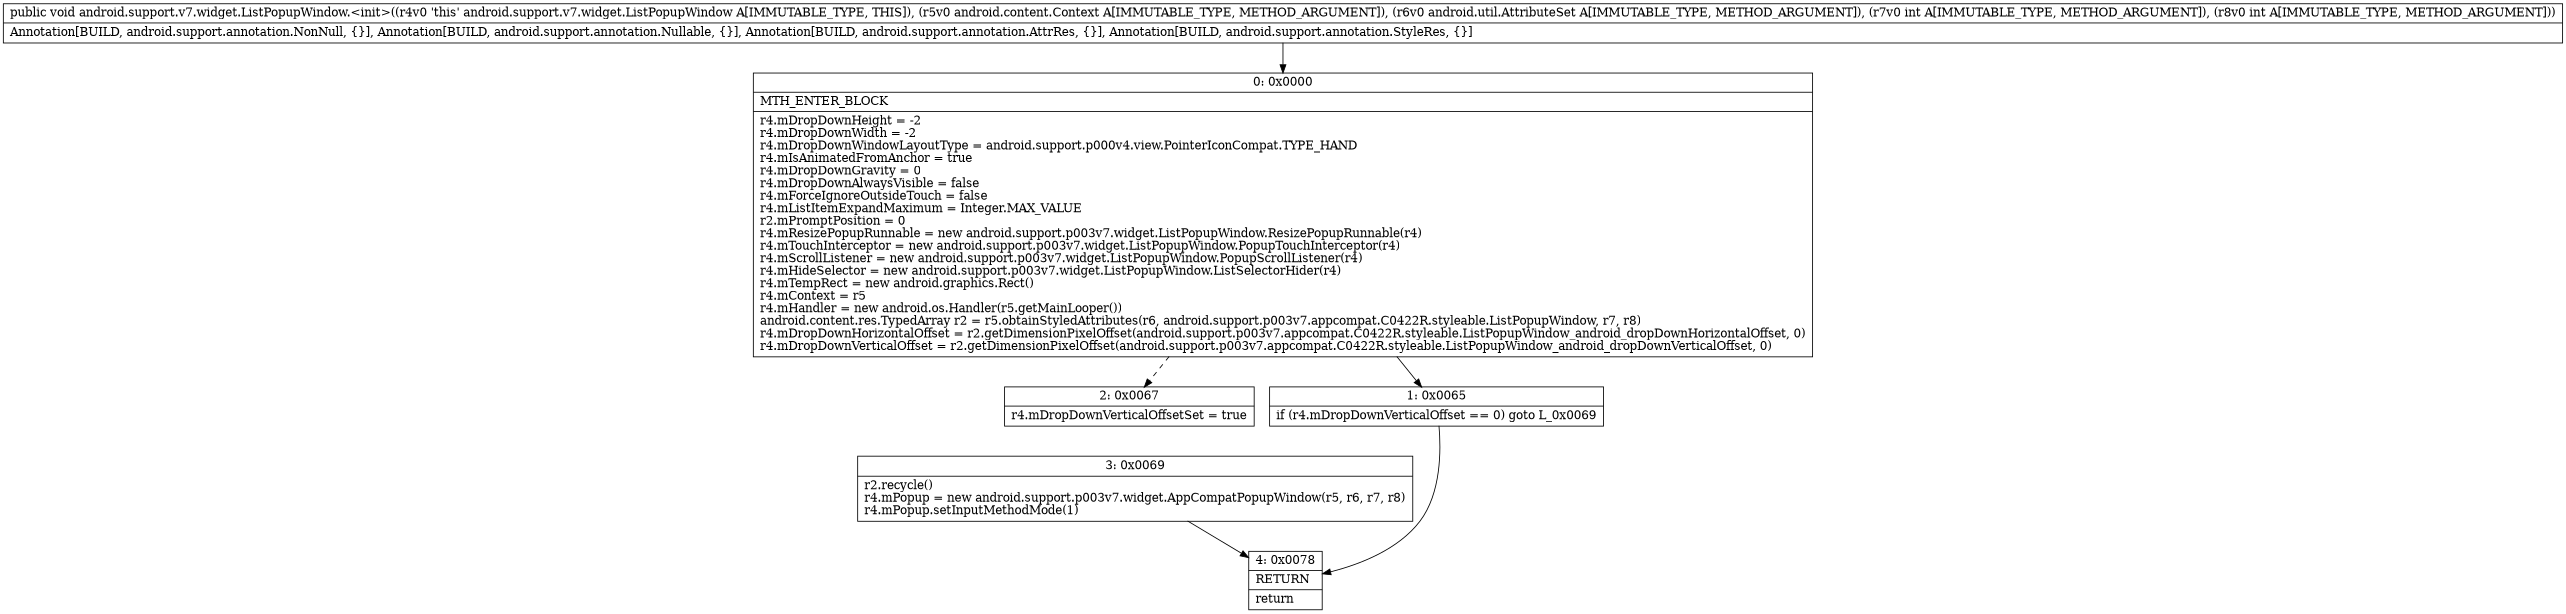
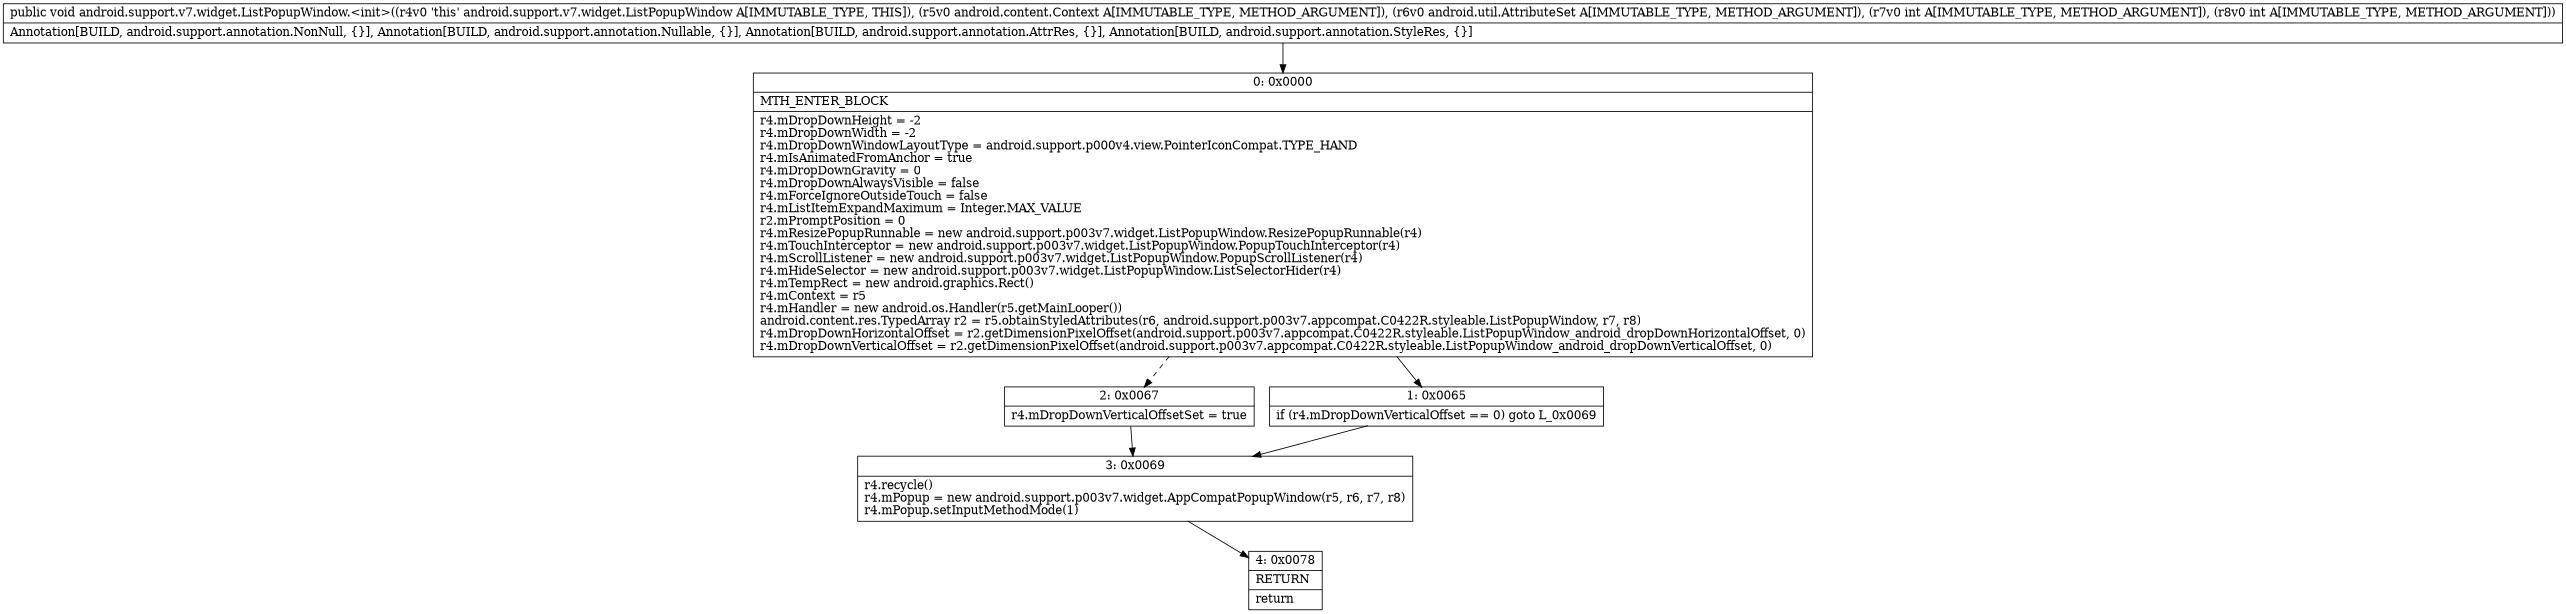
edge "2: 0x0067" -> "3: 0x0069": added
node "3: 0x0069": text "r2.recycle()" -> "r4.recycle()"
edge "1: 0x0065" -> "4: 0x0078": now "1: 0x0065" -> "3: 0x0069"
